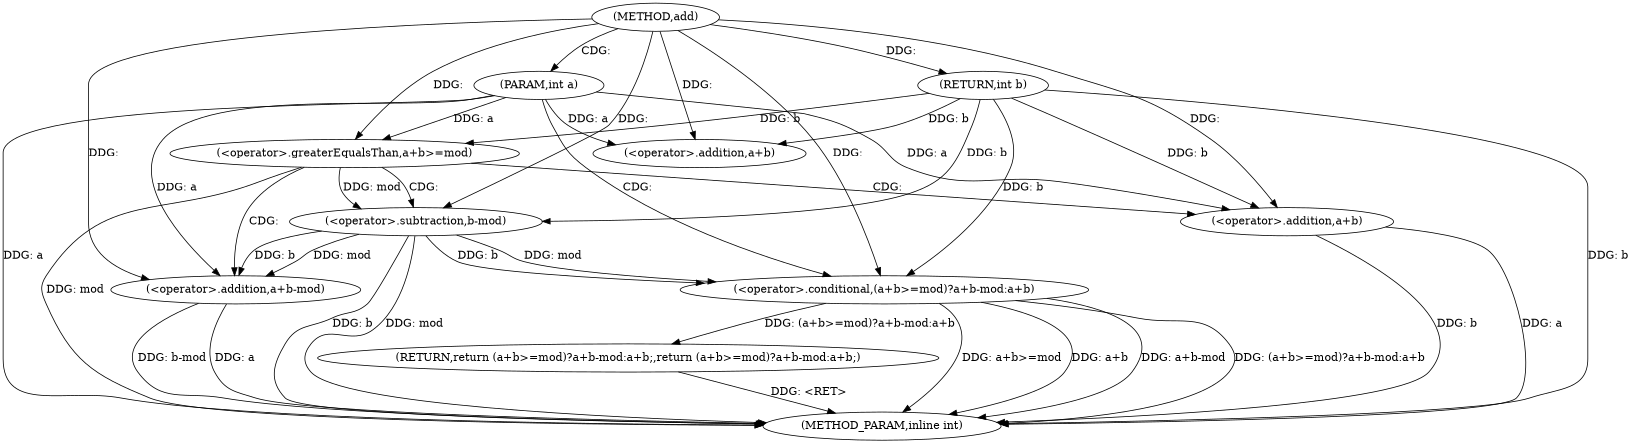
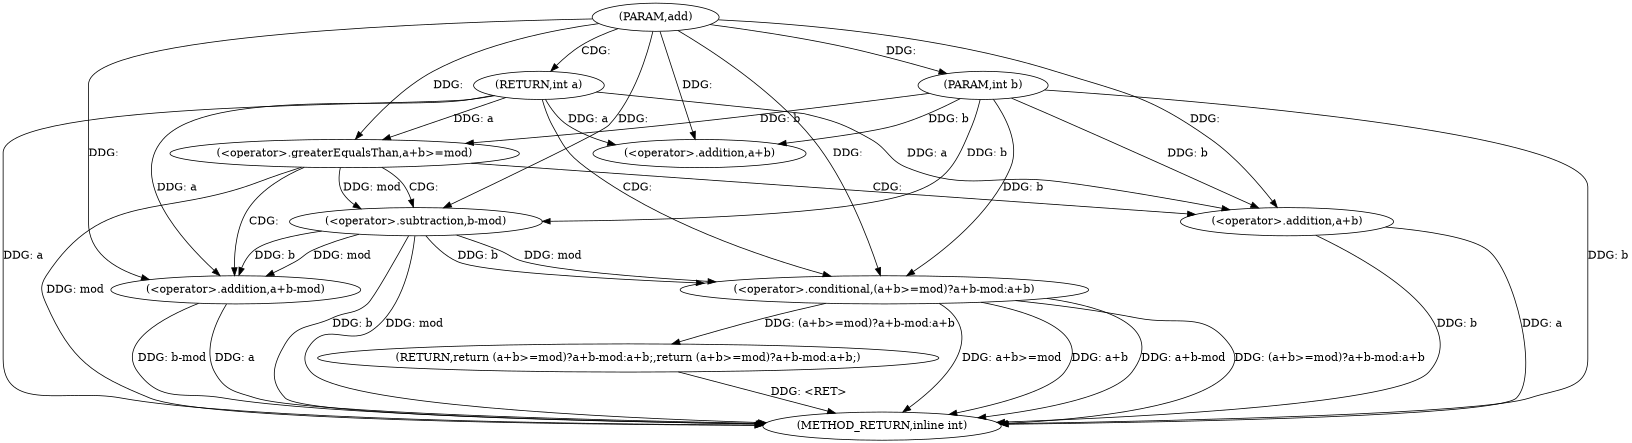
node "(METHOD,add)": label "(METHOD,add)" -> "(PARAM,add)"
node "(PARAM,int a)": label "(PARAM,int a)" -> "(RETURN,int a)"
node "(RETURN,int b)": label "(RETURN,int b)" -> "(PARAM,int b)"
node "(METHOD_PARAM,inline int)": label "(METHOD_PARAM,inline int)" -> "(METHOD_RETURN,inline int)"
